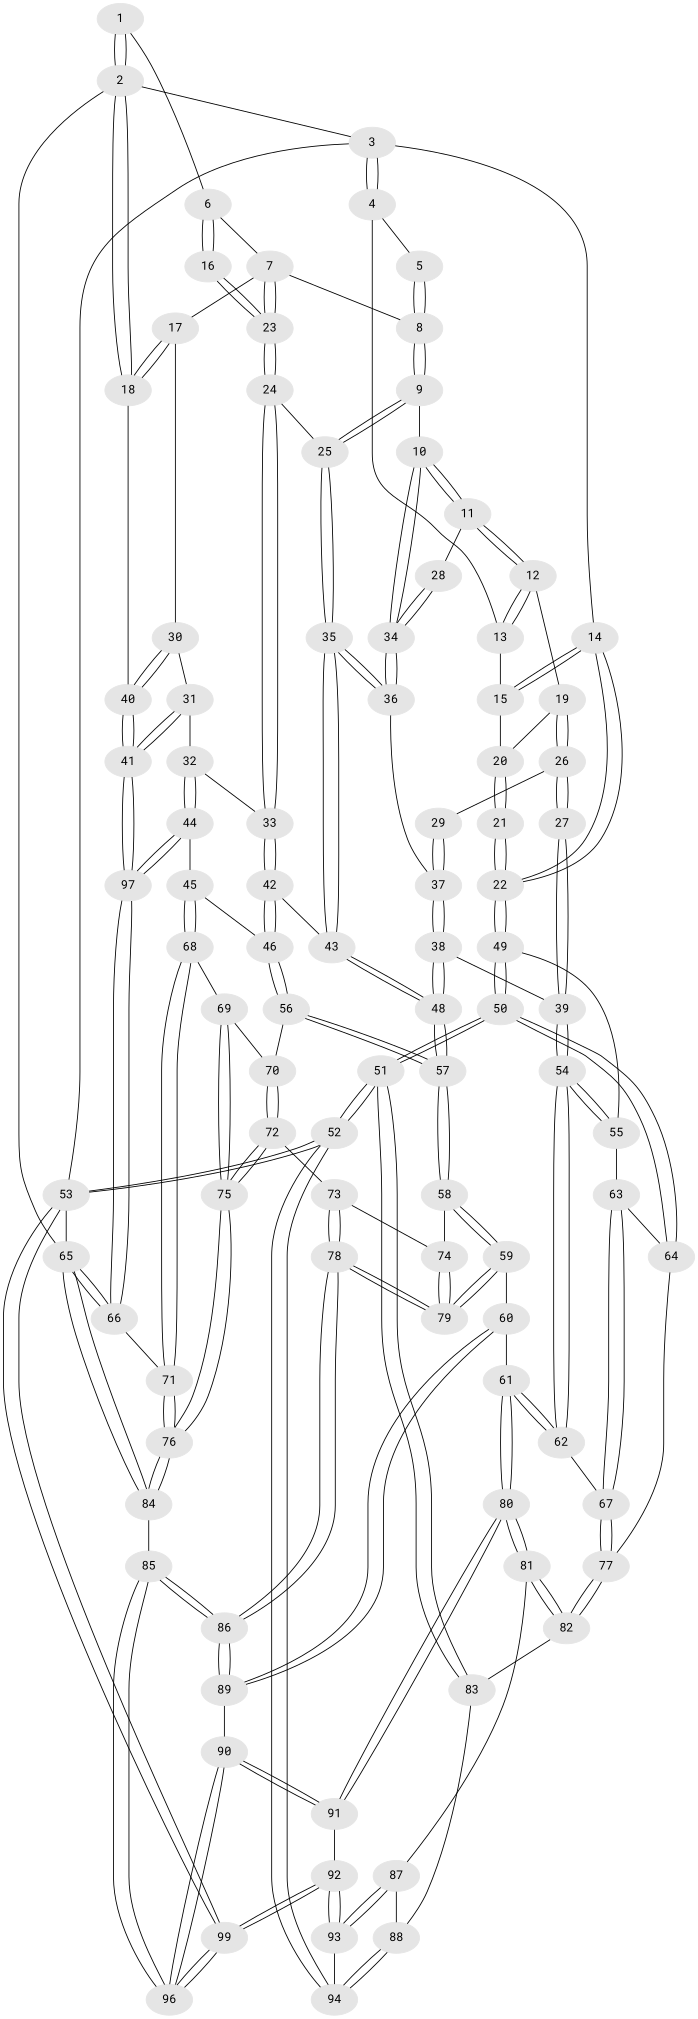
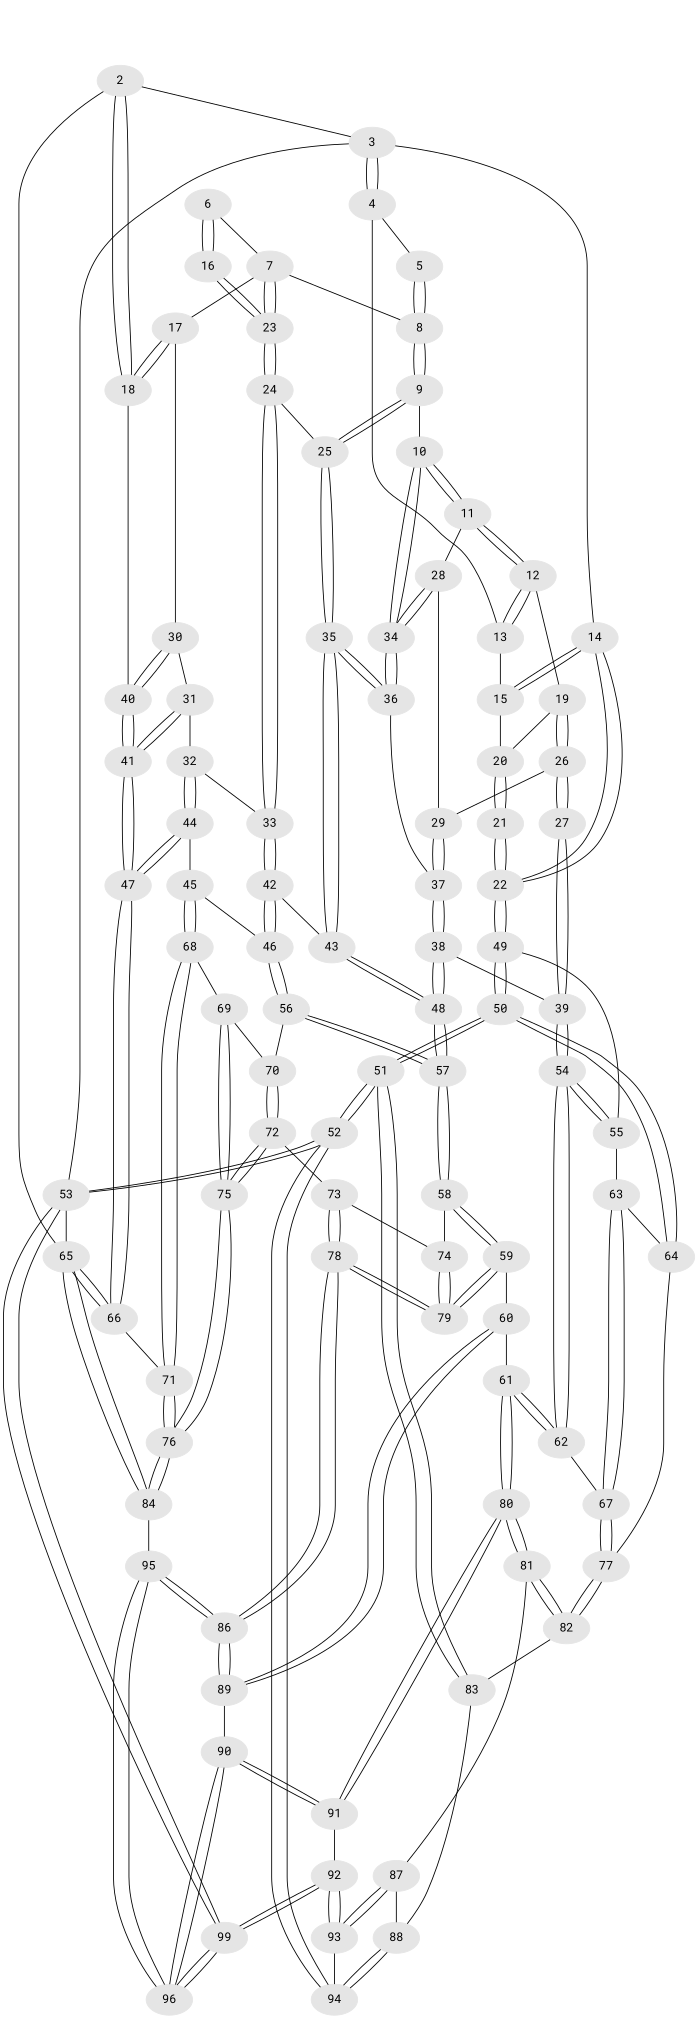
node "1": removed
edge "28" -- "29": added
node "97": label "97" -> "47"
node "85": label "85" -> "95"
